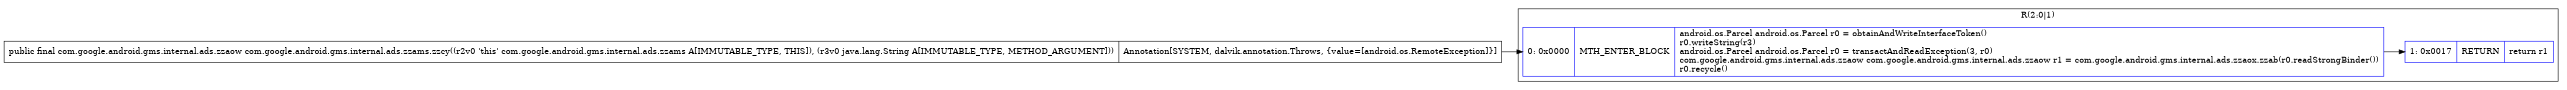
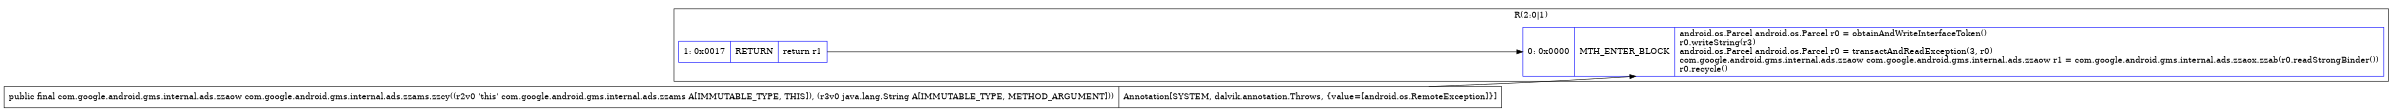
edge "0: 0x0000" -> "1: 0x0017": reversed
